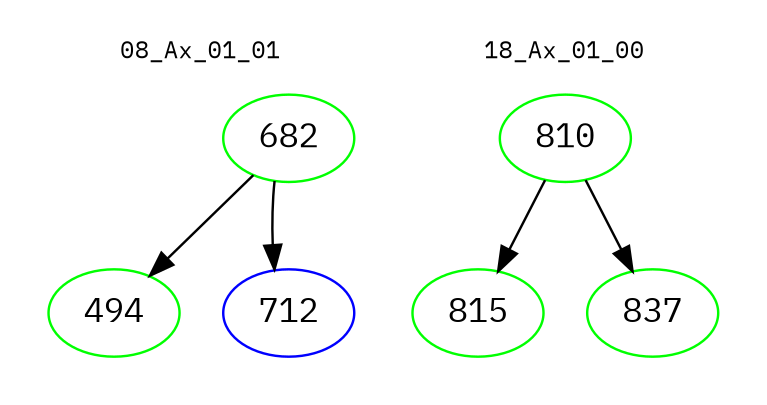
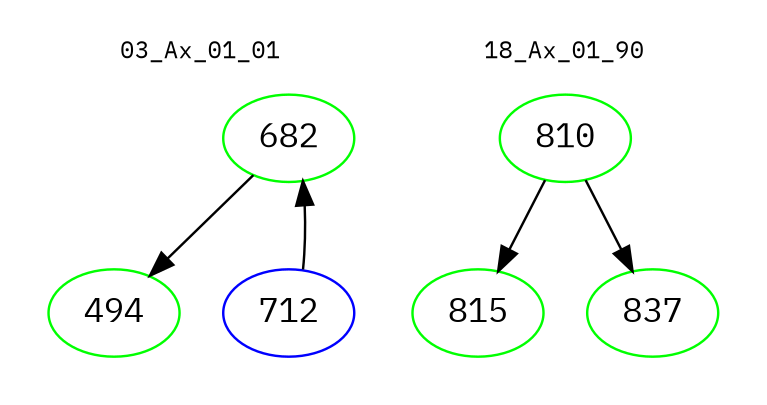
cluster "08_Ax_01_01": label "08_Ax_01_01" -> "03_Ax_01_01"
cluster "18_Ax_01_00": label "18_Ax_01_00" -> "18_Ax_01_90"
edge "682" -> "712": reversed
